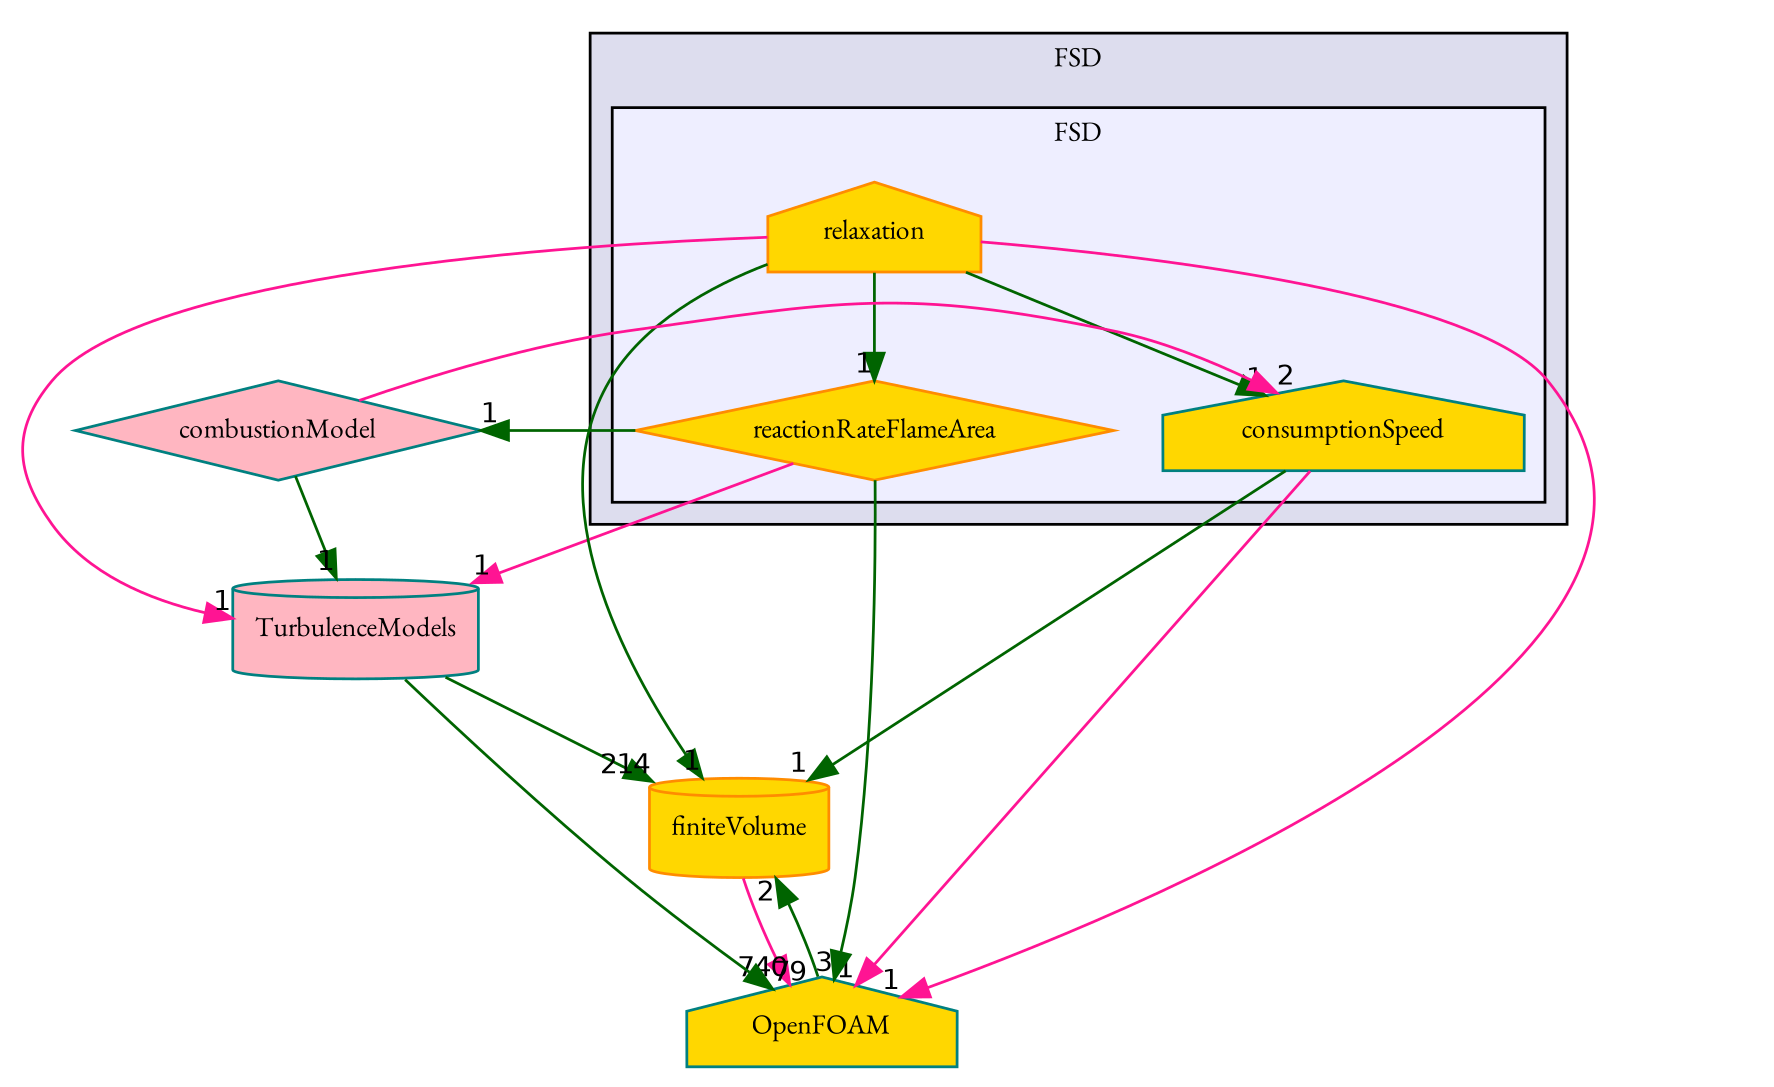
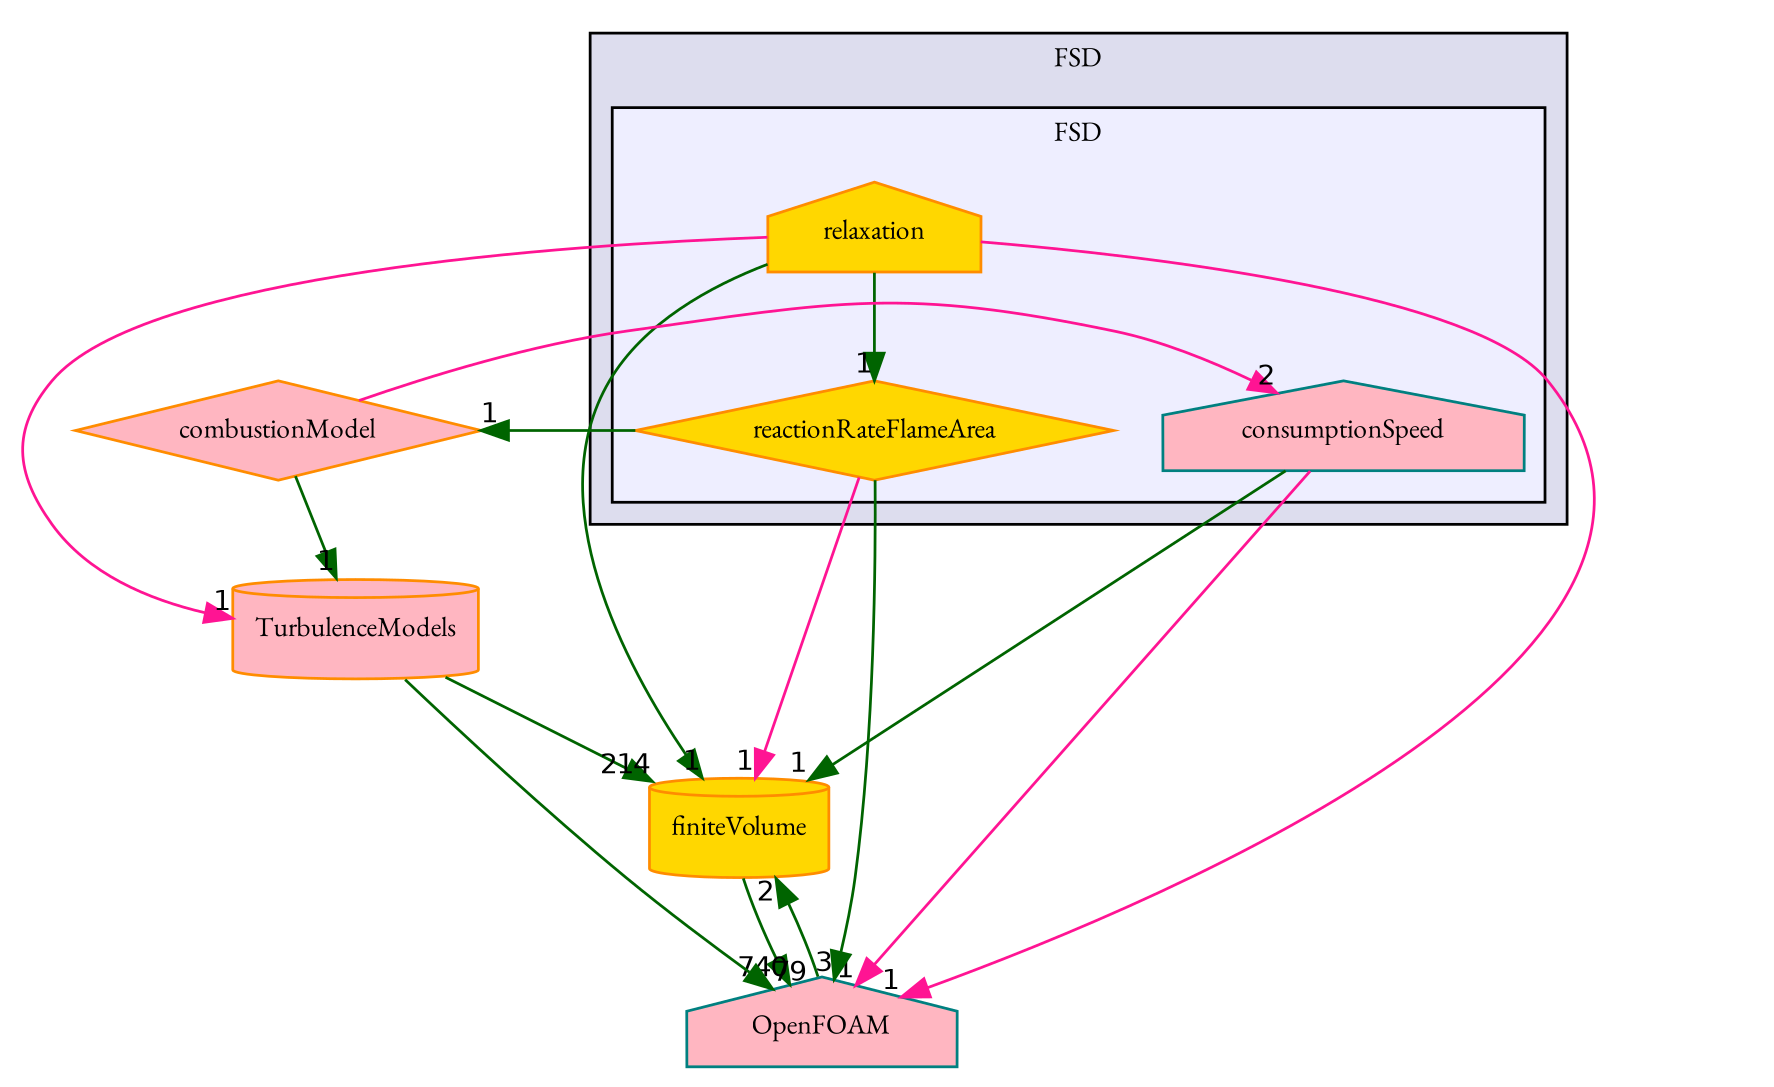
edge "relaxation" -> "consumptionSpeed": removed
node "combustionModel": color teal -> darkorange
node "consumptionSpeed": fillcolor gold -> lightpink
edge "reactionRateFlameArea" -> "TurbulenceModels": now "reactionRateFlameArea" -> "finiteVolume"
node "TurbulenceModels": color teal -> darkorange
edge "finiteVolume" -> "OpenFOAM": color deeppink -> darkgreen
node "OpenFOAM": fillcolor gold -> lightpink
